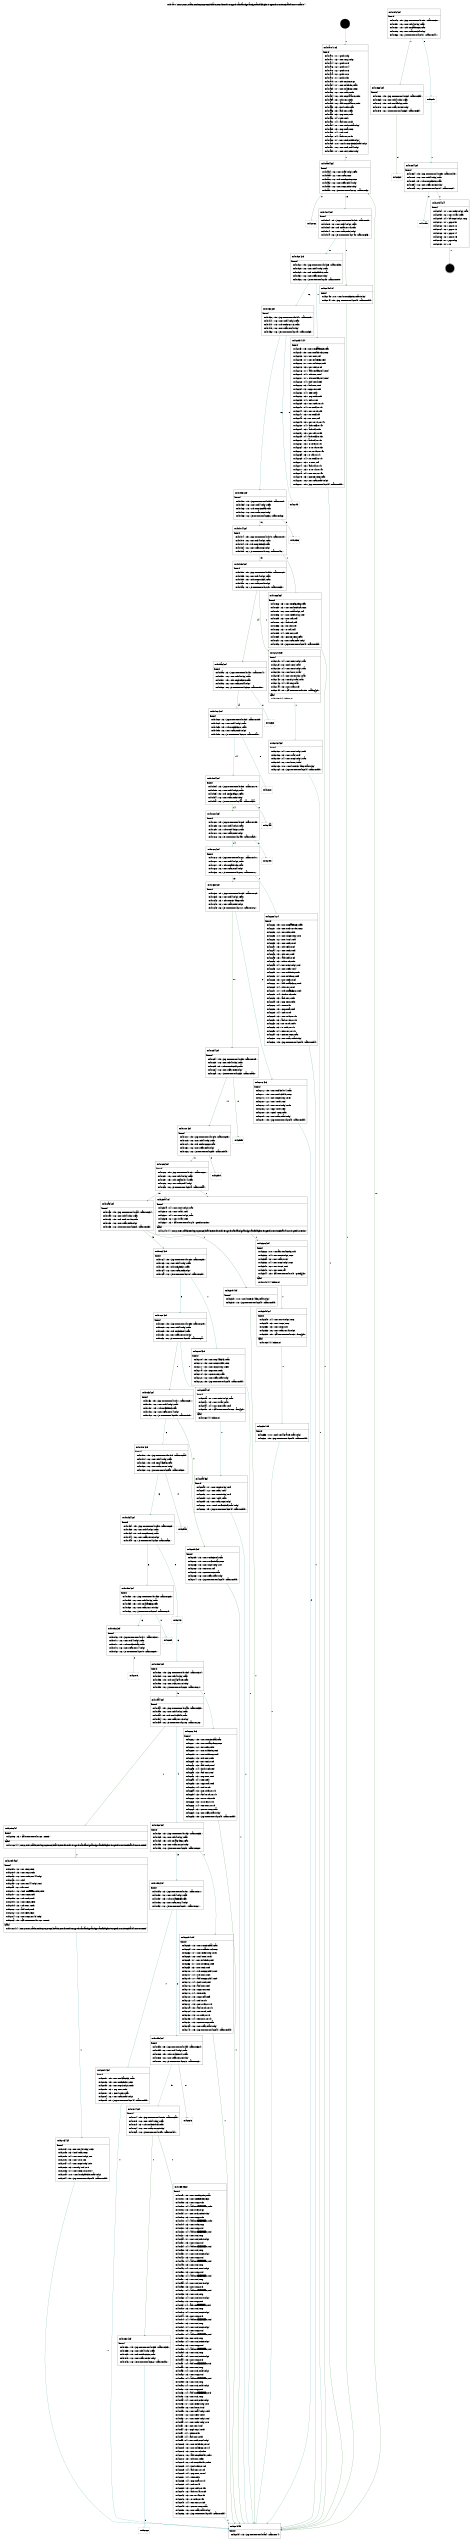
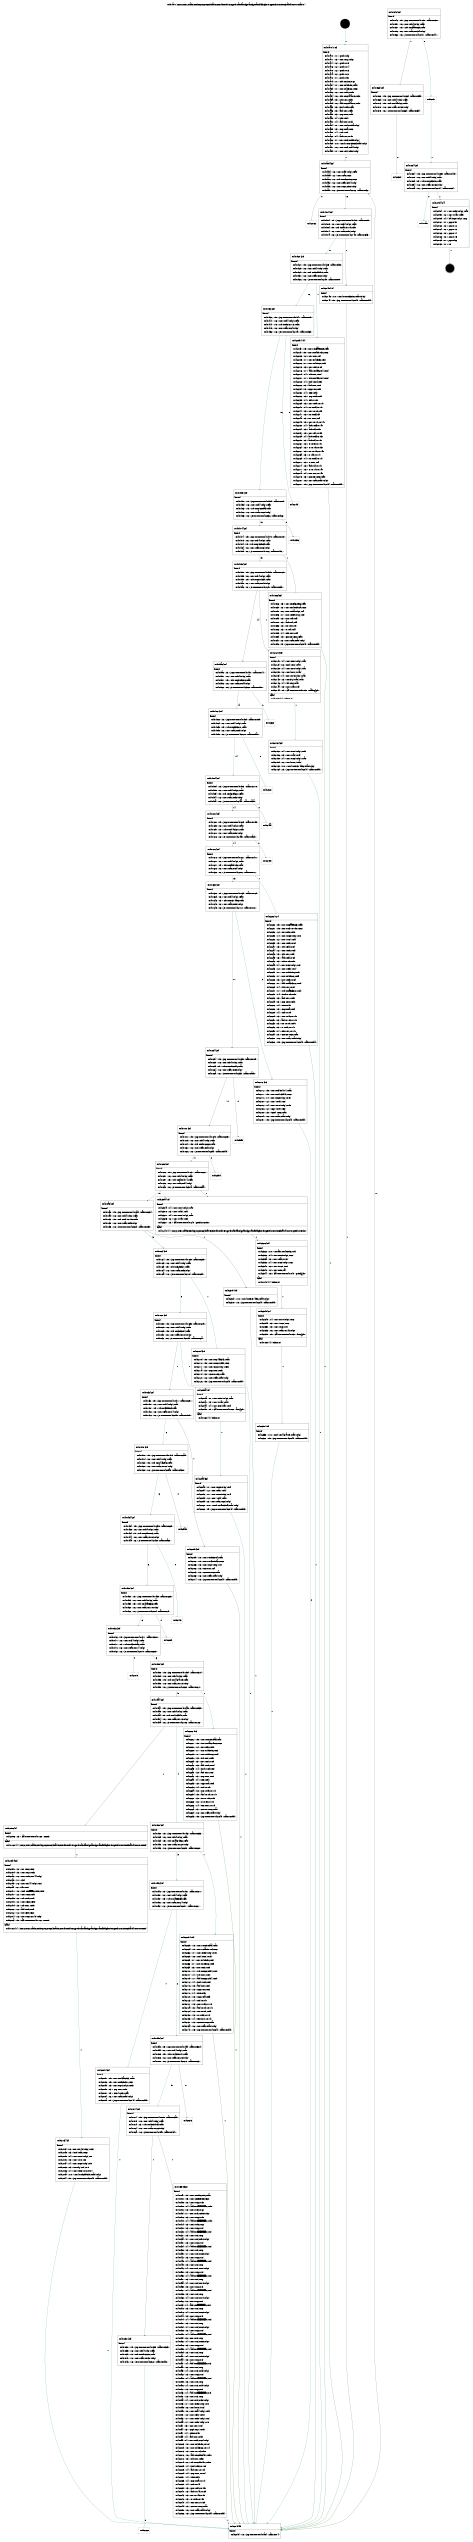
edge "0x4024ce" -> "0x401d88 [28]": now "0x401d6c [28]" -> "0x401d88 [28]"
